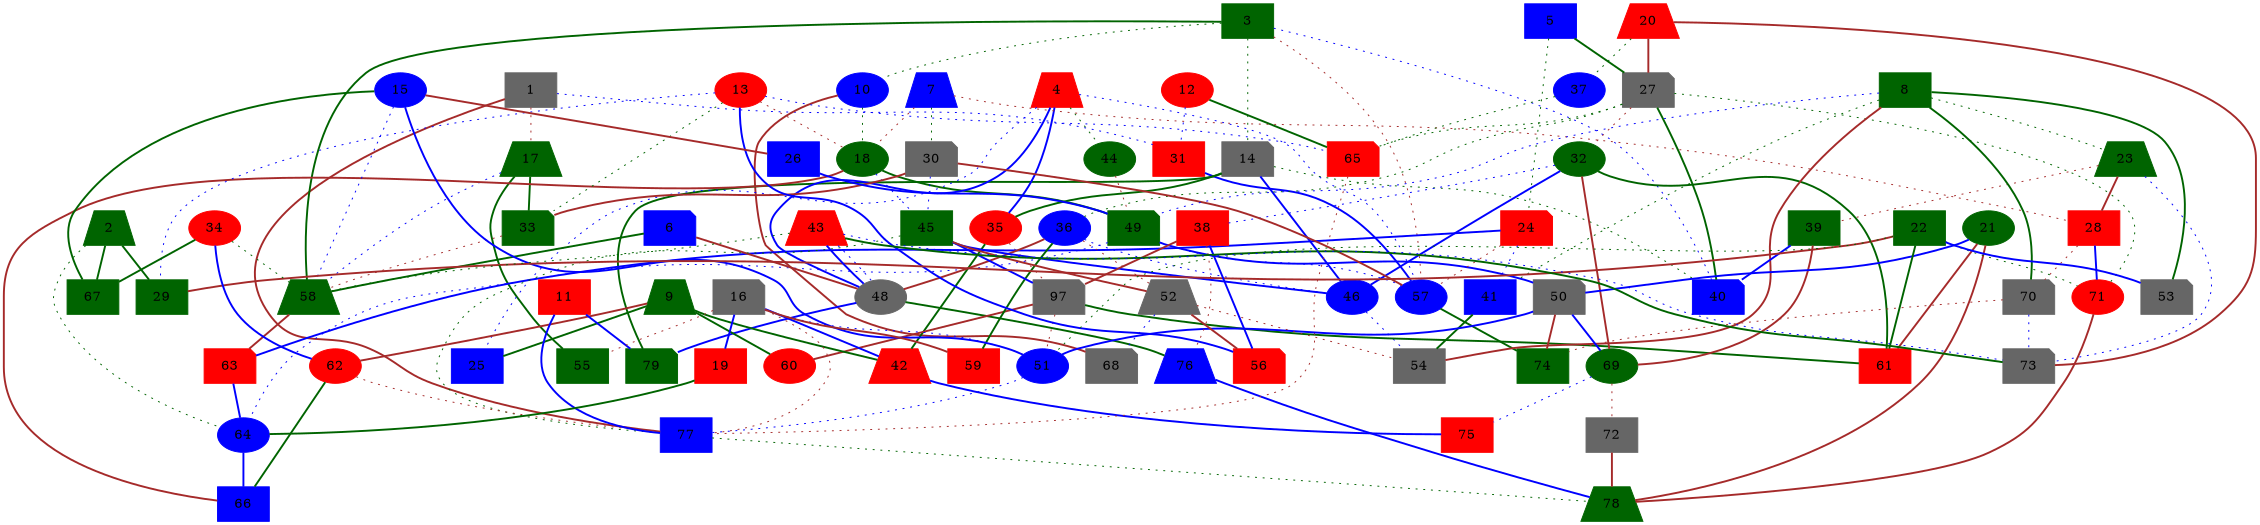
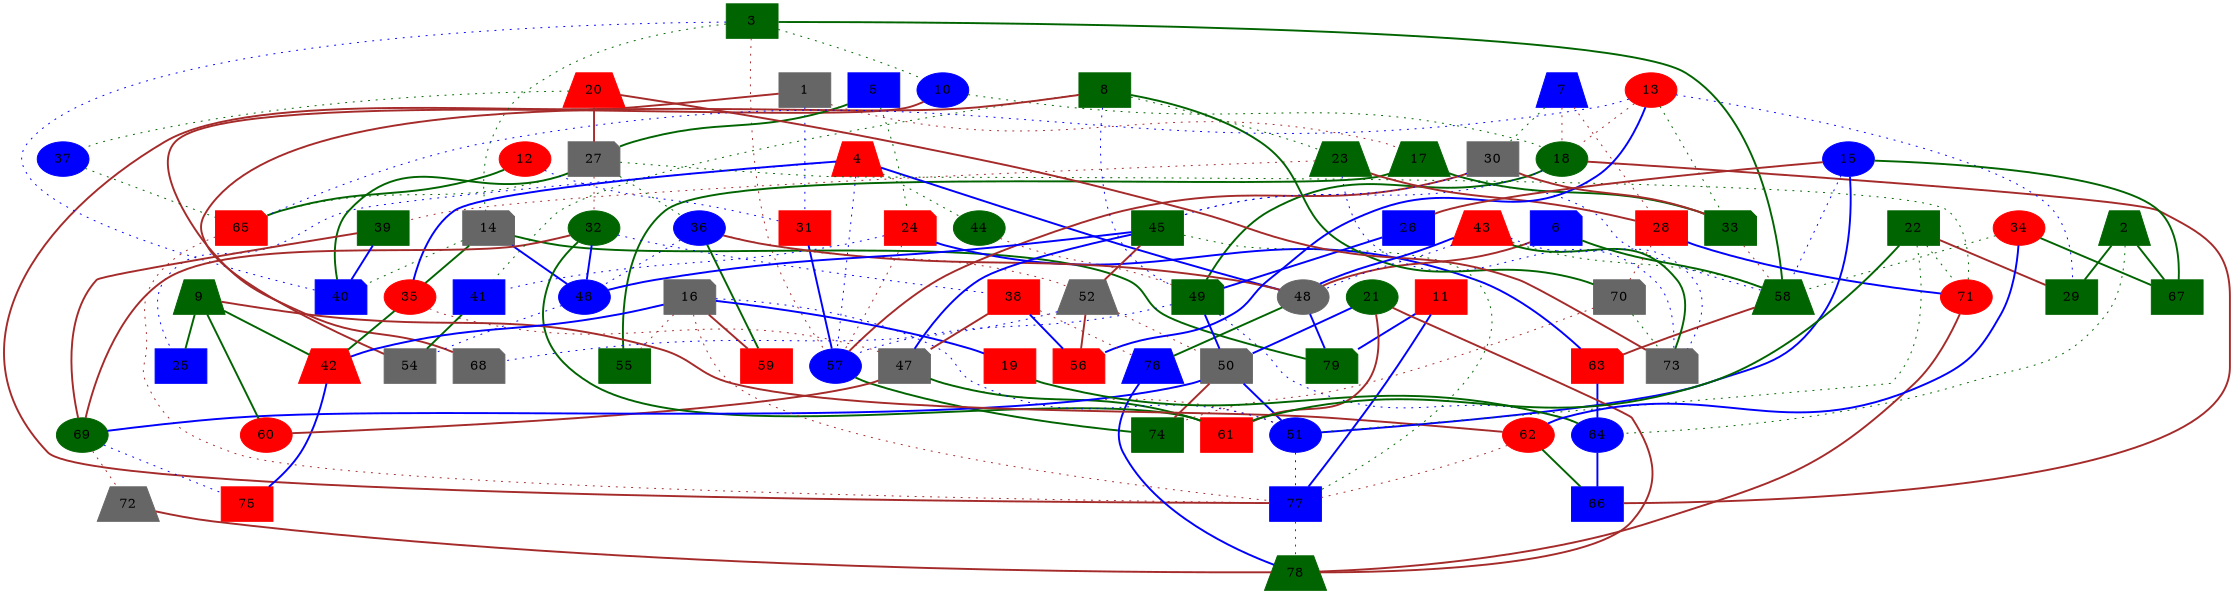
node "30": shape note -> box
node "97": label "97" -> "47"
node "53": removed
edge "52" -- "54": now "52" -- "50"
edge "70" -- "73": color blue -> darkgreen
node "72": shape box -> trapezium
